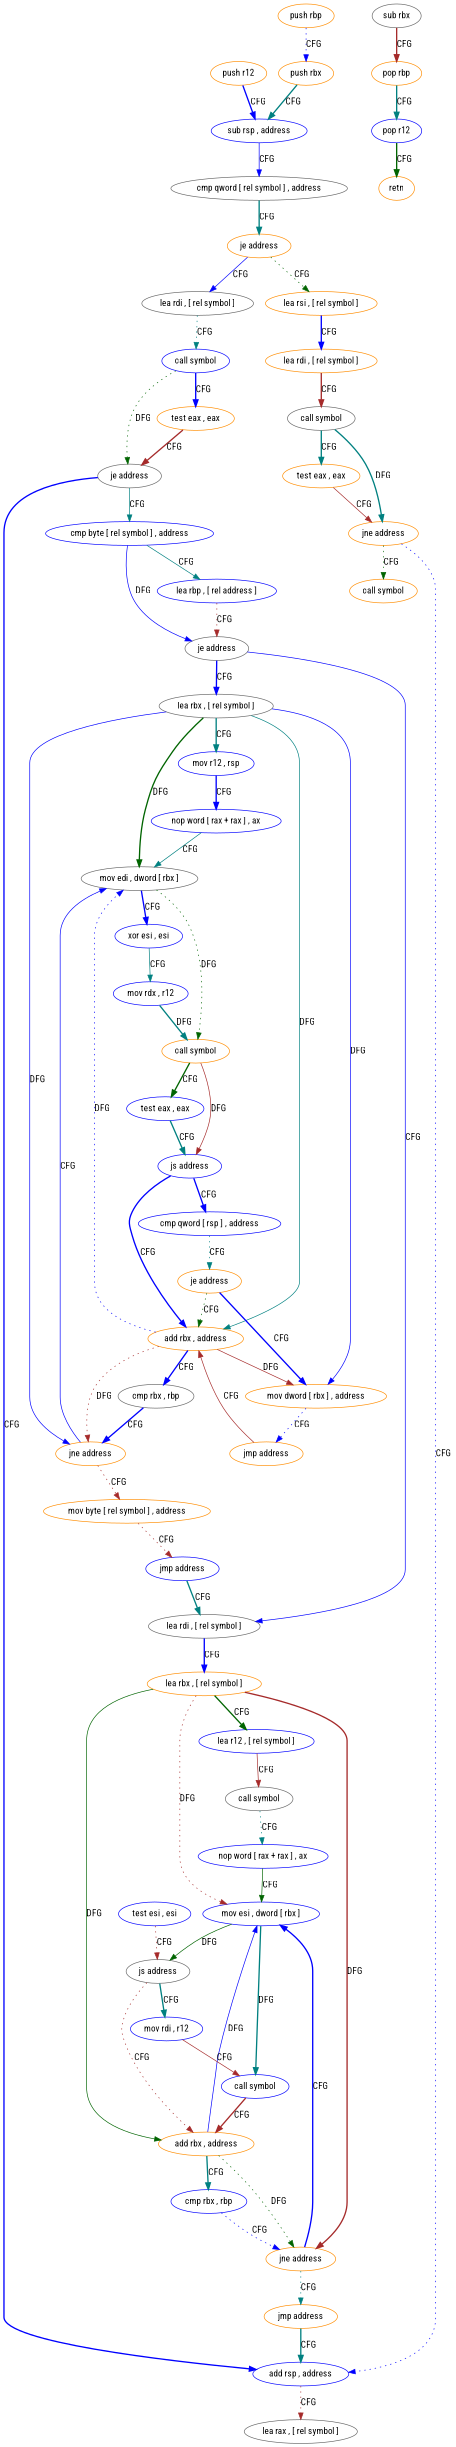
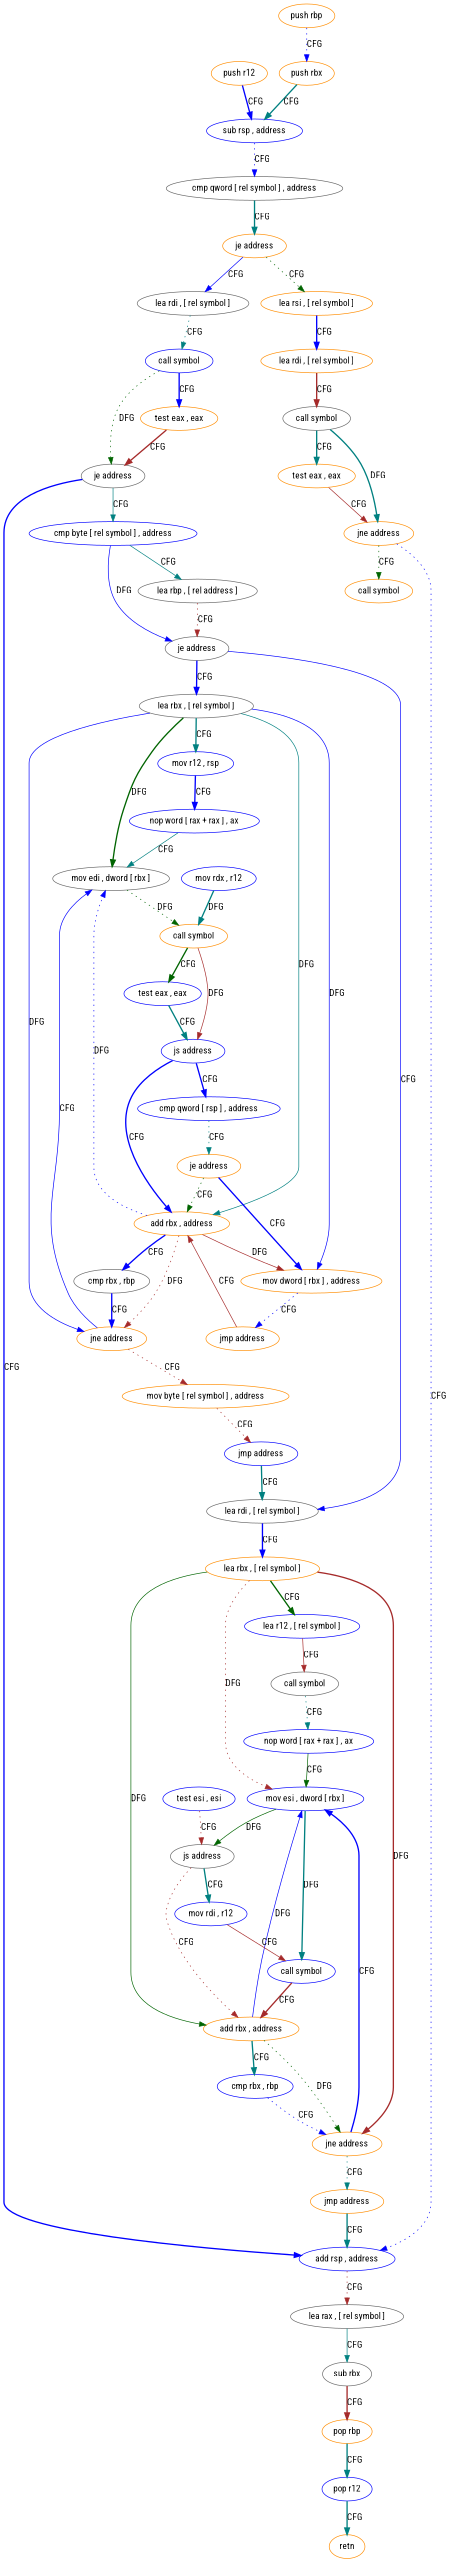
edge "sub rsp , address" -> "cmp qword [ rel symbol ] , address": style solid -> dotted
edge "pop r12" -> "retn": color darkgreen -> teal
node "lea rbp , [ rel address ]": color blue -> gray40
node "xor esi , esi": removed
edge "lea rax , [ rel symbol ]" -> "sub rbx": added, label "CFG"
